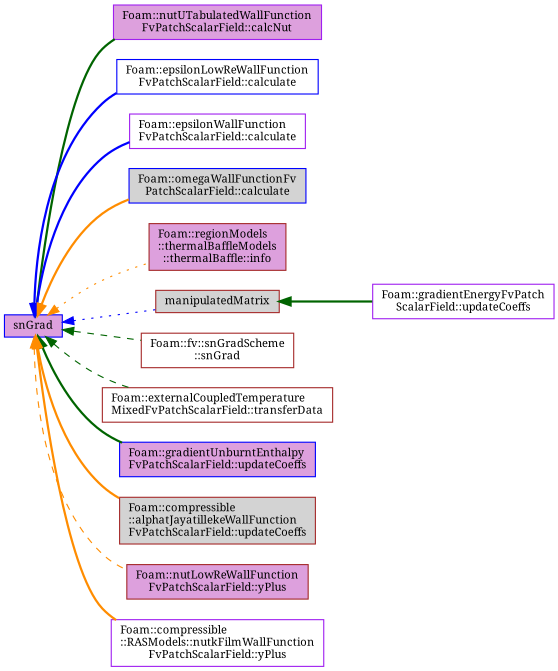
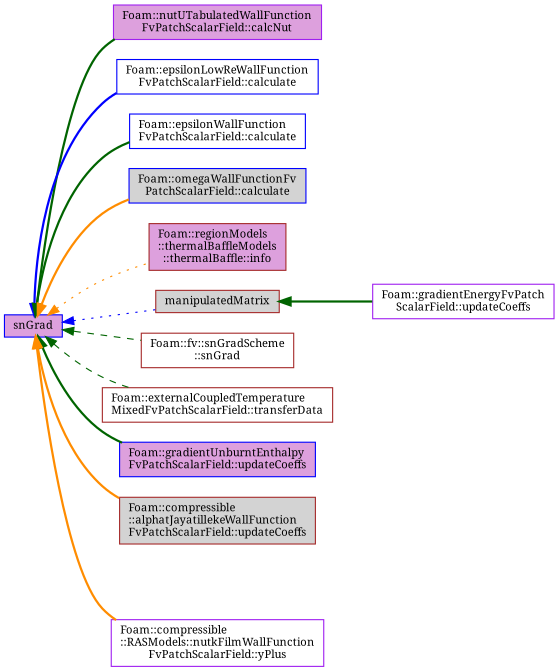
node "Foam::epsilonWallFunction FvPatchScalarField::calculate": color purple -> blue
edge "Foam::epsilonWallFunction FvPatchScalarField::calculate" -> "snGrad": color blue -> darkgreen
node "Foam::nutLowReWallFunction FvPatchScalarField::yPlus": removed
